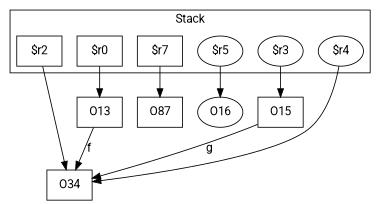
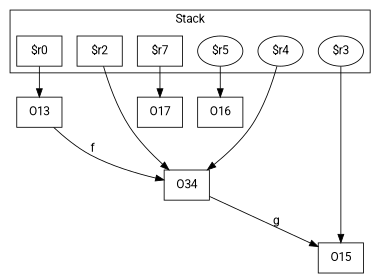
node "O87": label "O87" -> "O17"
node "O16": shape ellipse -> box
edge "O15" -> "O34": reversed
